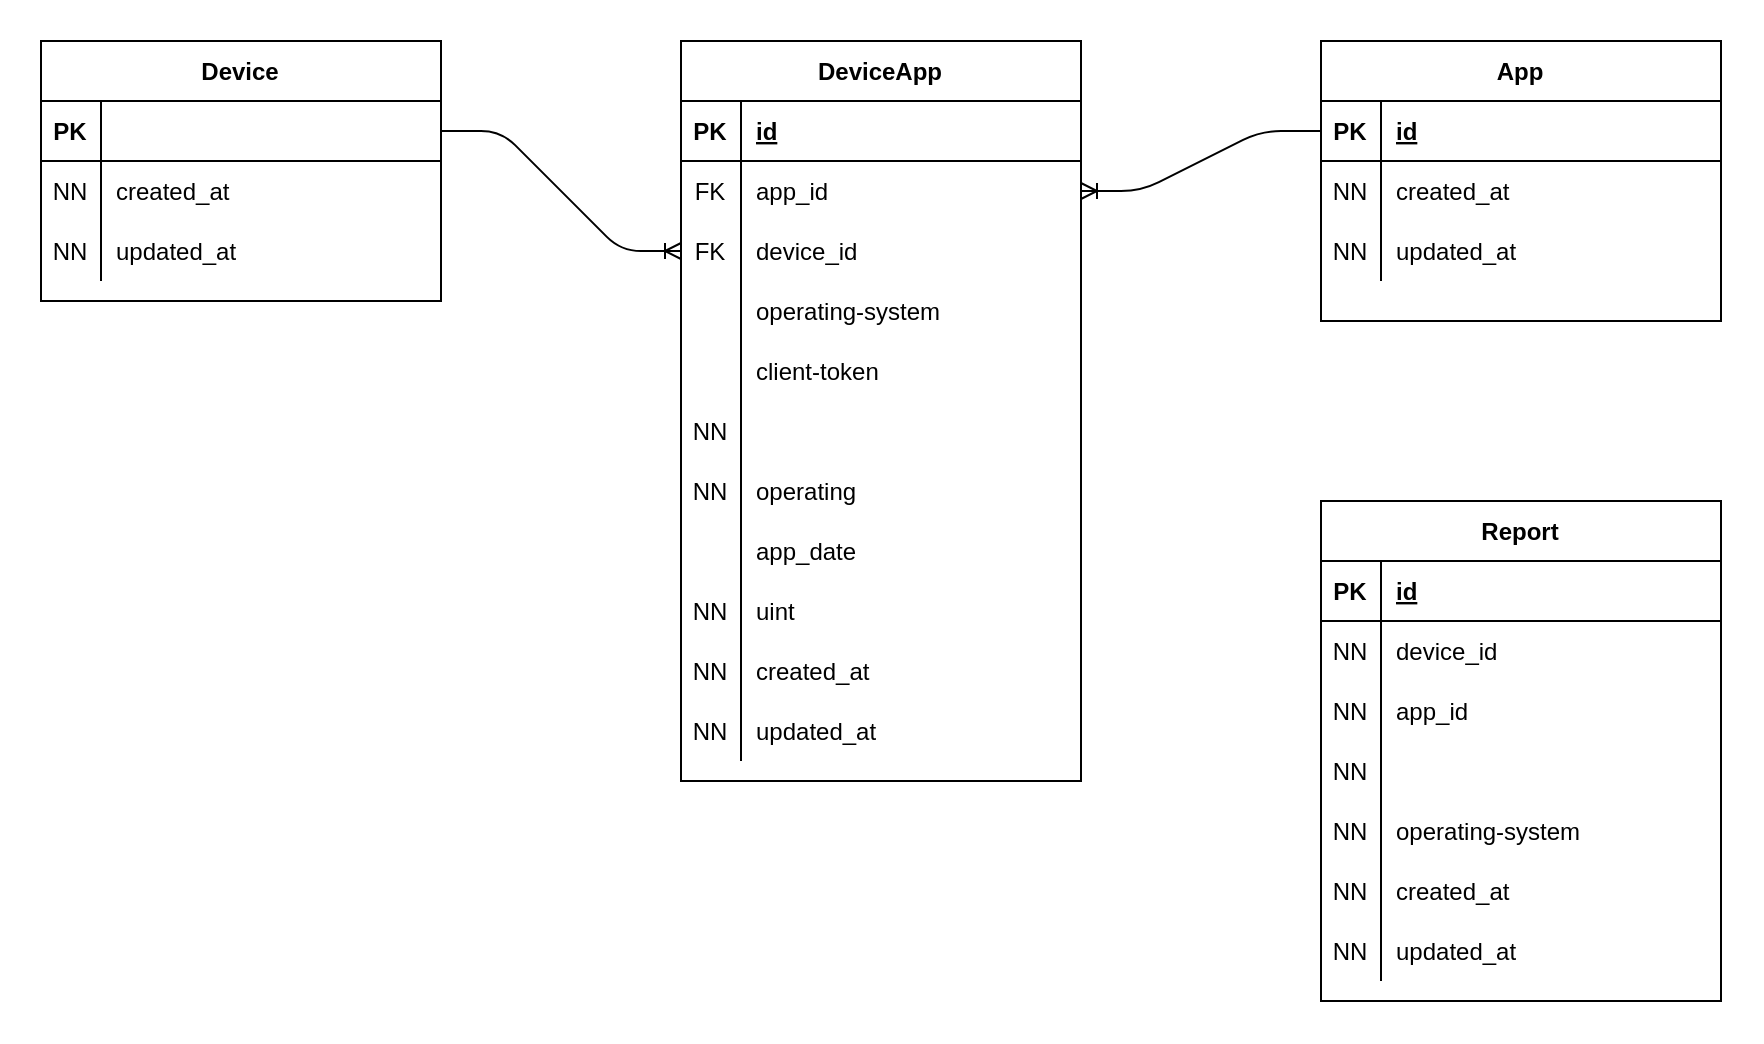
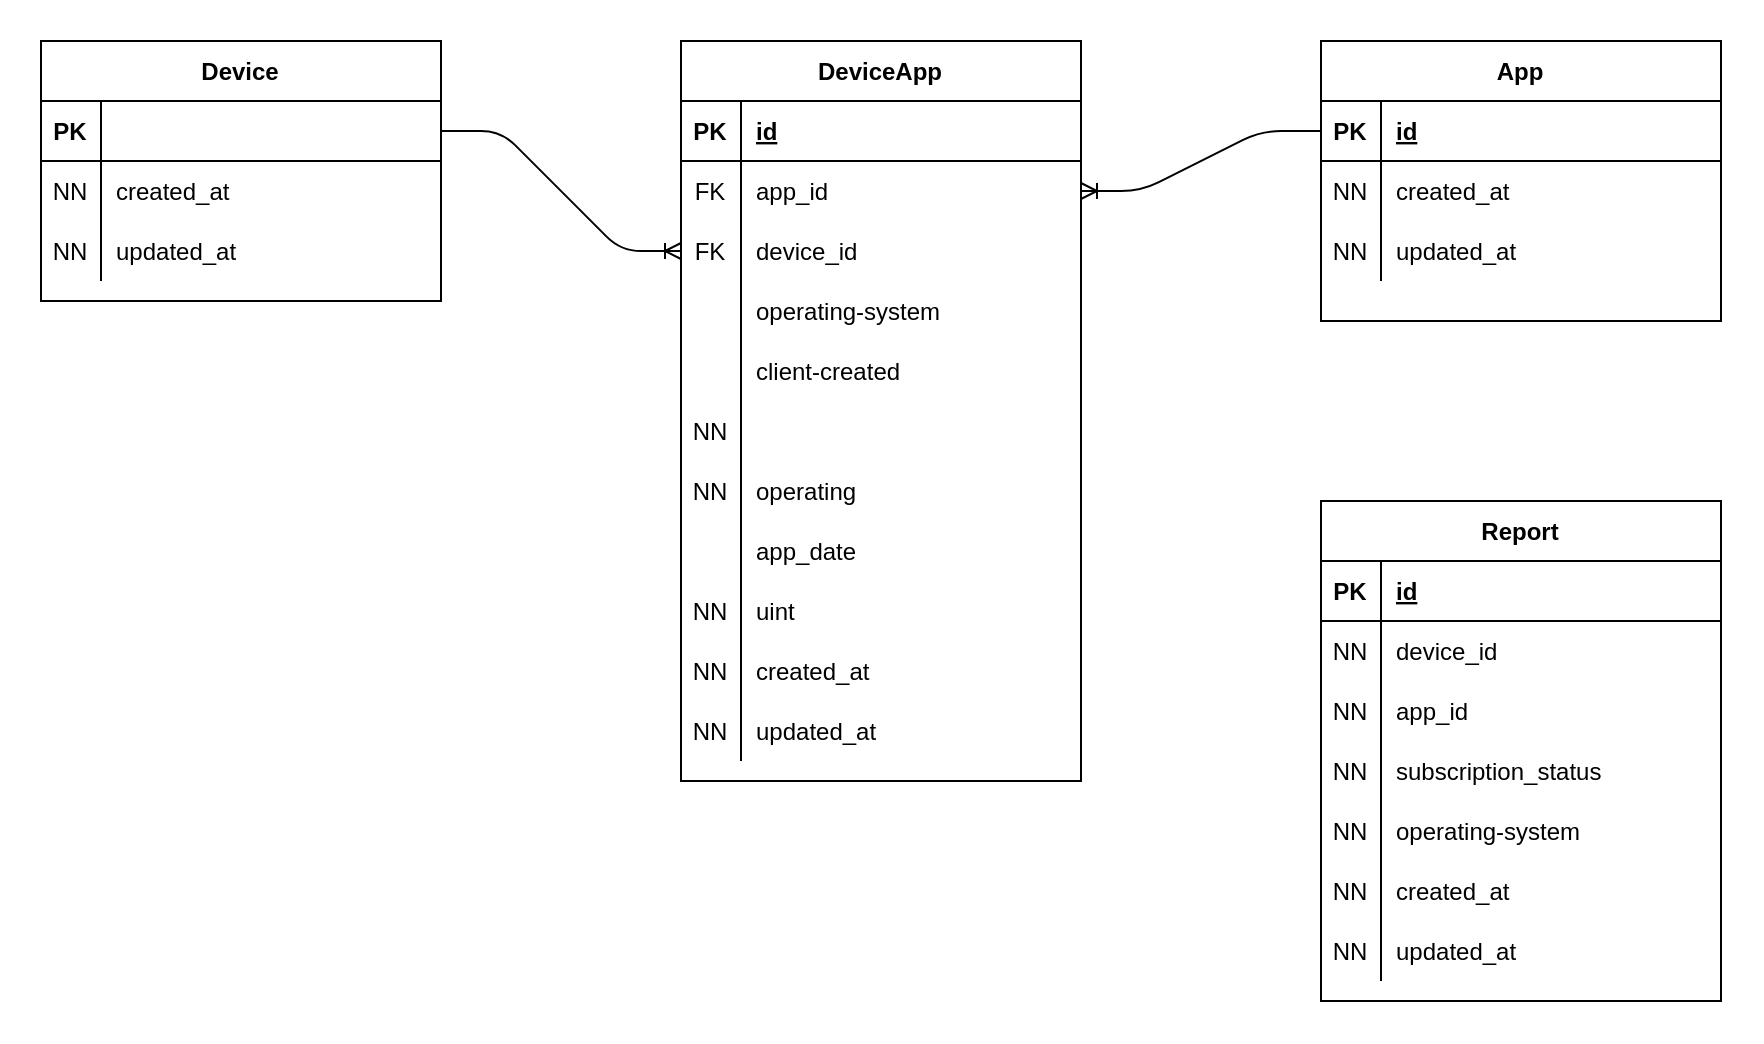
node "client-token": label "client-token" -> "client-created"
node "subscription_status": added
